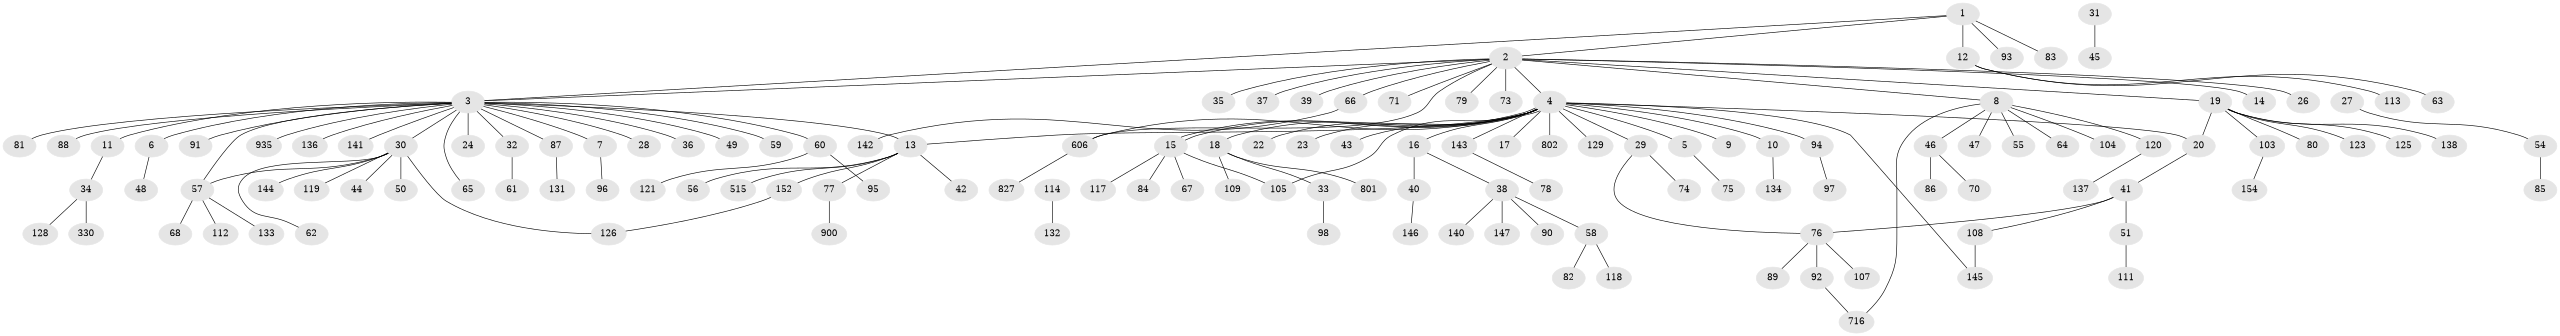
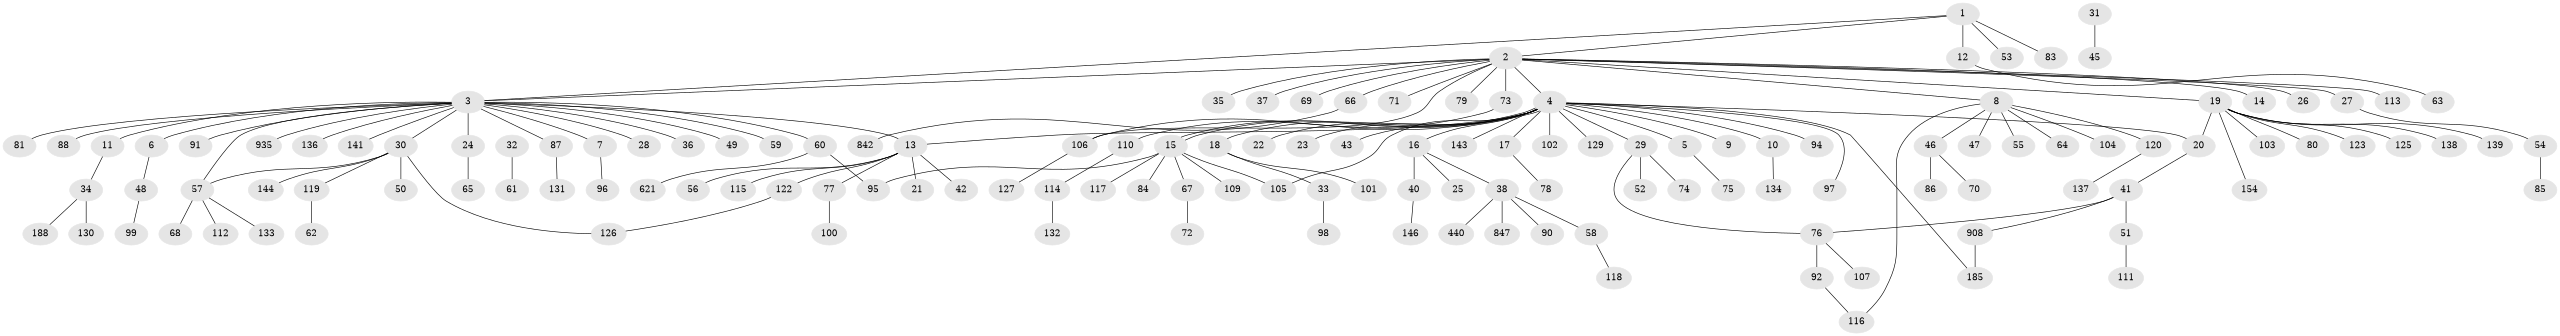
node "93": label "93" -> "53"
edge "2" -- "27": added
edge "12" -- "113": now "2" -- "113"
node "39": label "39" -> "69"
edge "3" -- "32": removed
edge "3" -- "65": now "24" -- "65"
node "142": label "142" -> "842"
node "606": label "606" -> "106"
node "110": added
node "802": label "802" -> "102"
node "139": added
edge "18" -- "109": now "15" -- "109"
edge "30" -- "62": now "119" -- "62"
edge "15" -- "95": added
edge "143" -- "78": now "17" -- "78"
edge "94" -- "97": now "4" -- "97"
edge "103" -- "154": now "19" -- "154"
node "44": removed
node "121": label "121" -> "621"
node "515": label "515" -> "115"
node "152": label "152" -> "122"
node "21": added
node "827": label "827" -> "127"
node "801": label "801" -> "101"
node "25": added
node "52": added
node "128": label "128" -> "188"
node "330": label "330" -> "130"
node "99": added
node "900": label "900" -> "100"
node "72": added
node "140": label "140" -> "440"
node "147": label "147" -> "847"
node "108": label "108" -> "908"
node "82": removed
node "89": removed
node "145": label "145" -> "185"
node "716": label "716" -> "116"
